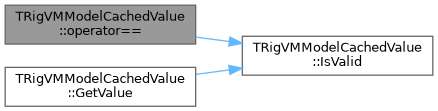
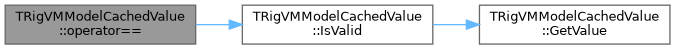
edge "TRigVMModelCachedValue ::GetValue" -> "TRigVMModelCachedValue ::IsValid": reversed
